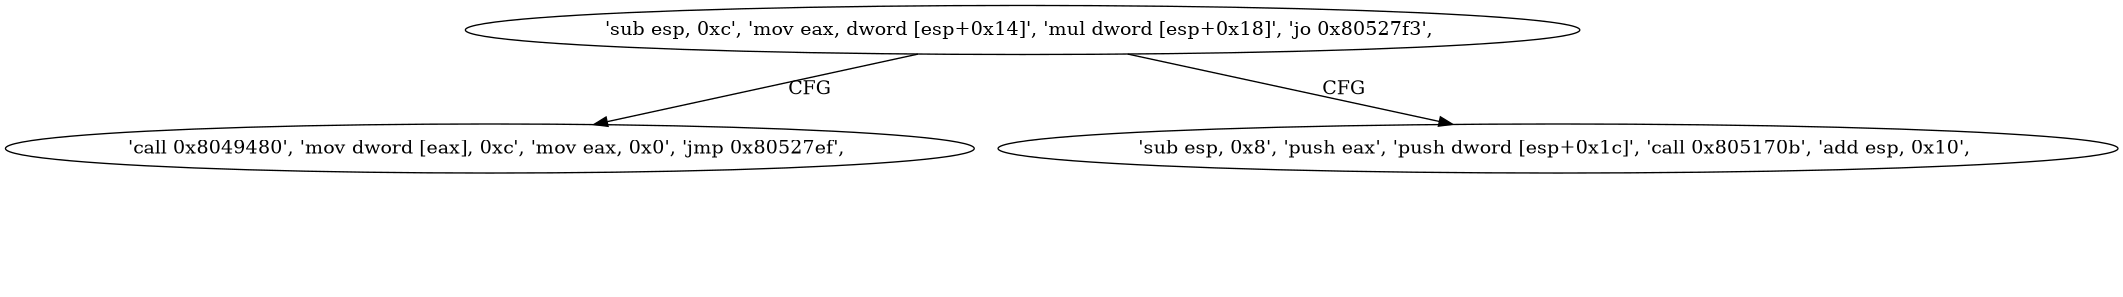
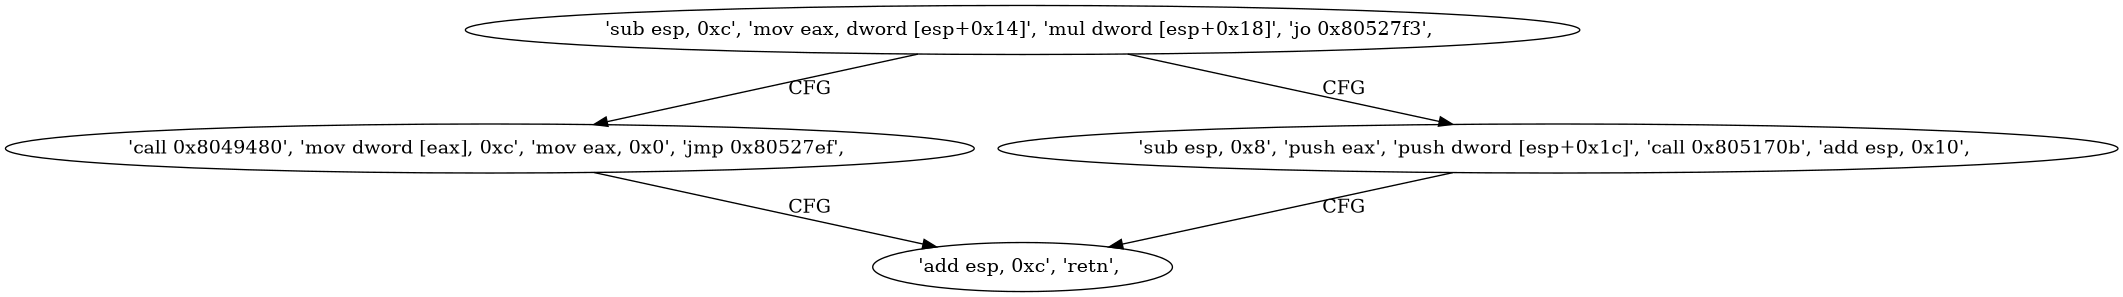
node "'add esp, 0xc', 'retn',": added
